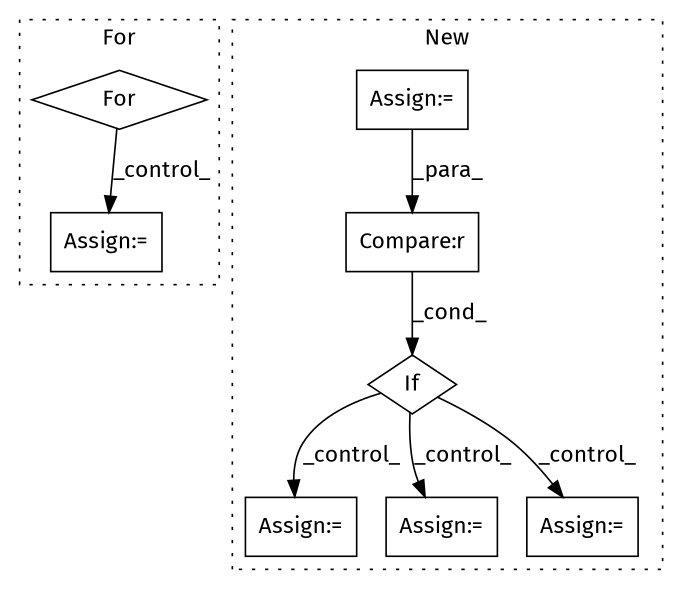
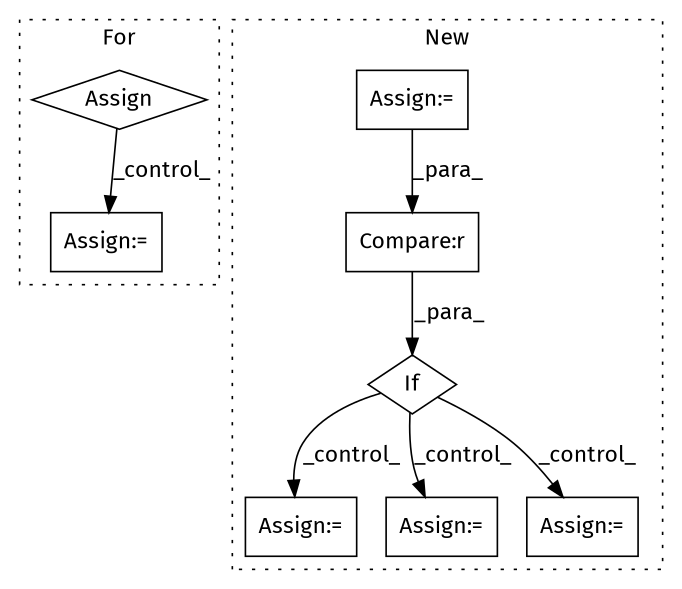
node "For": label "For" -> "Assign"
edge "Compare:r" -> "If": label "_cond_" -> "_para_"
